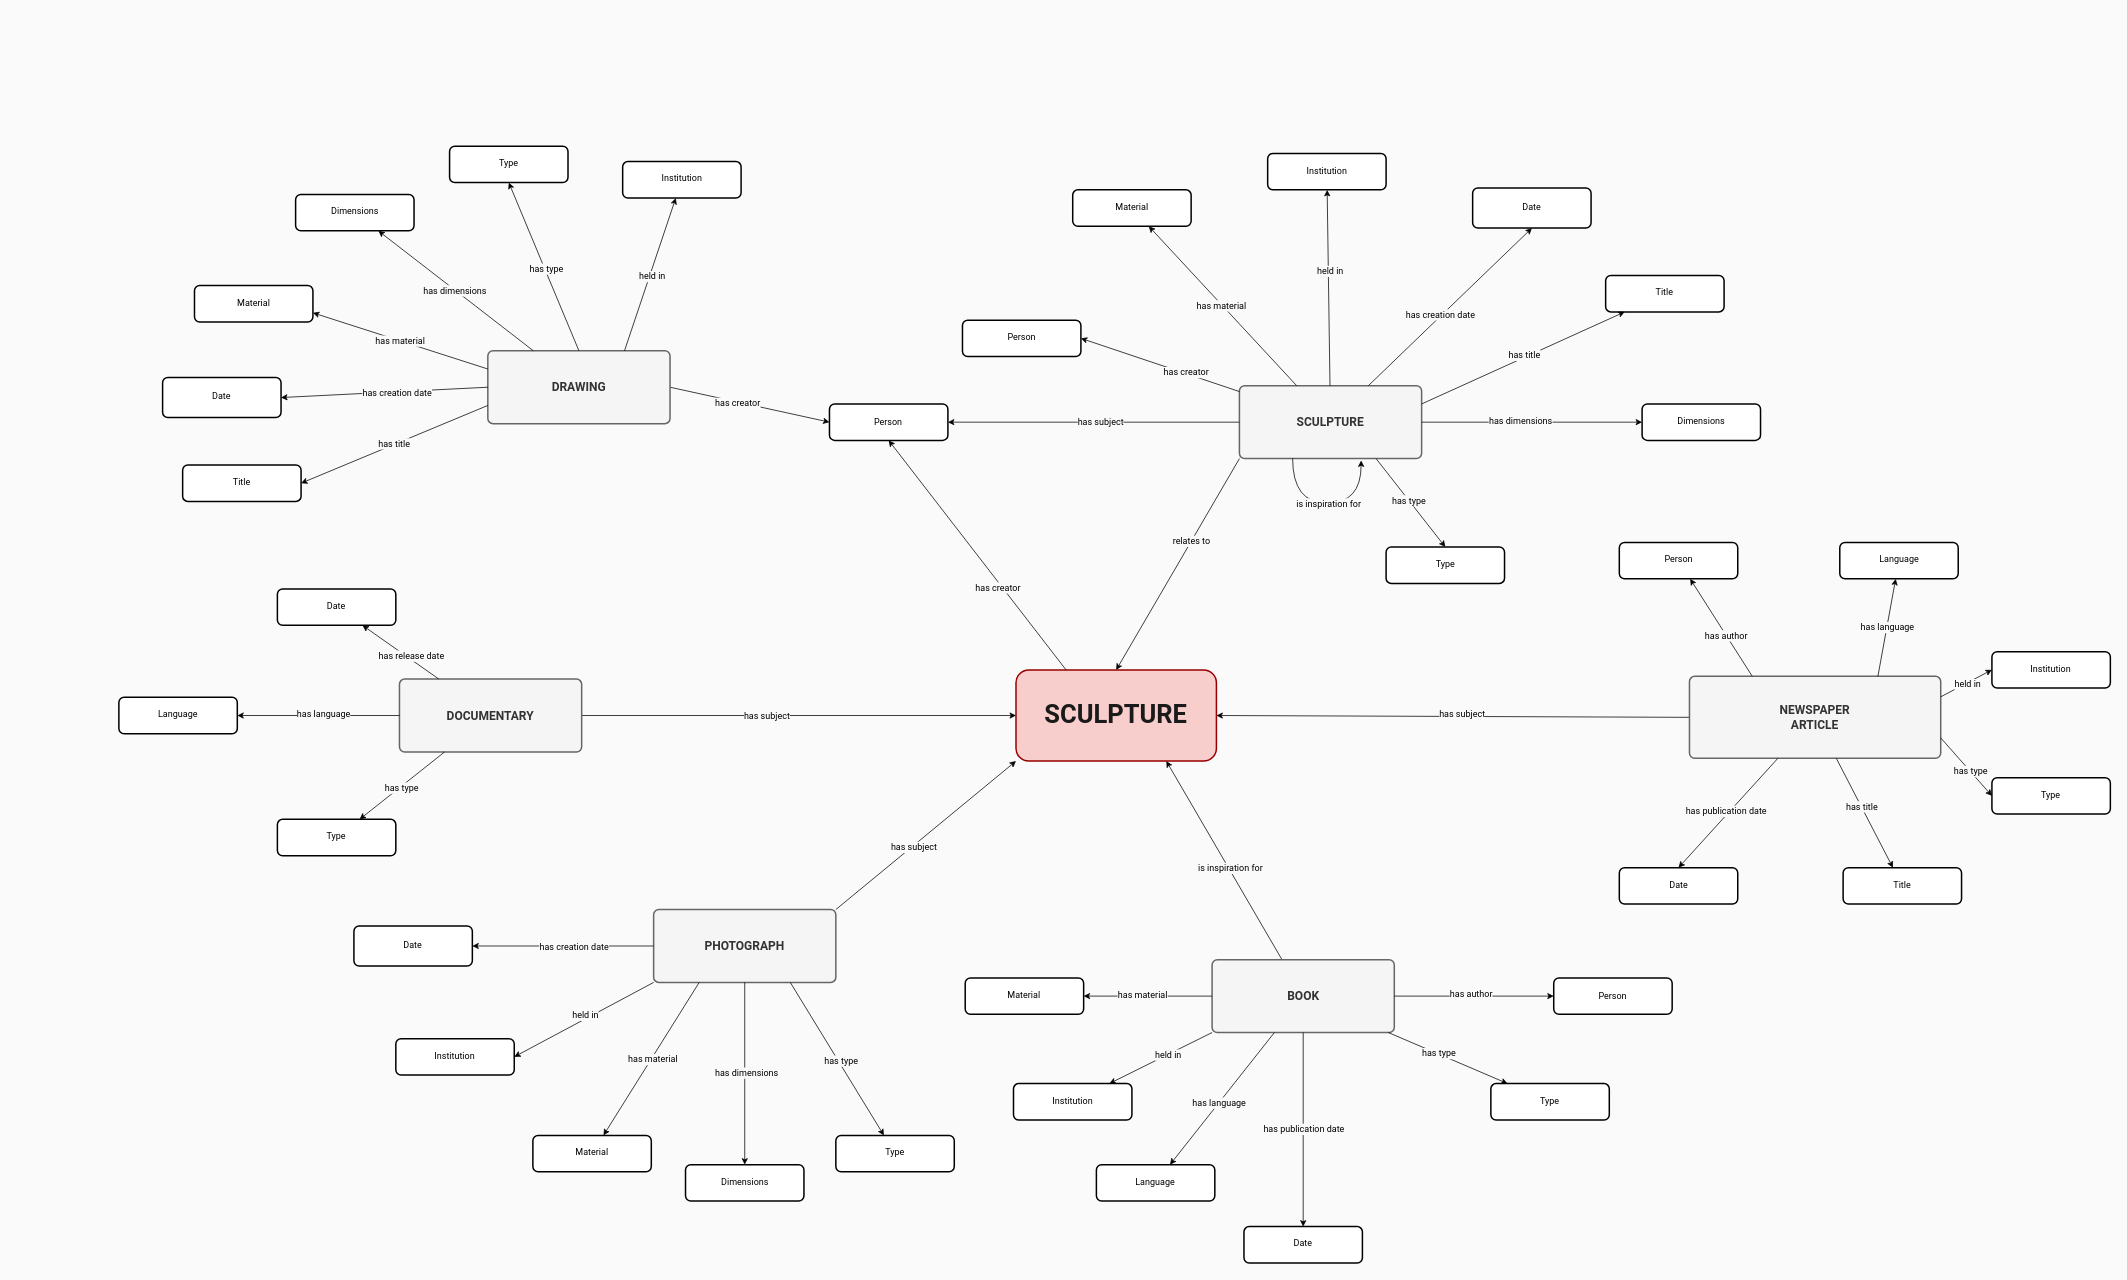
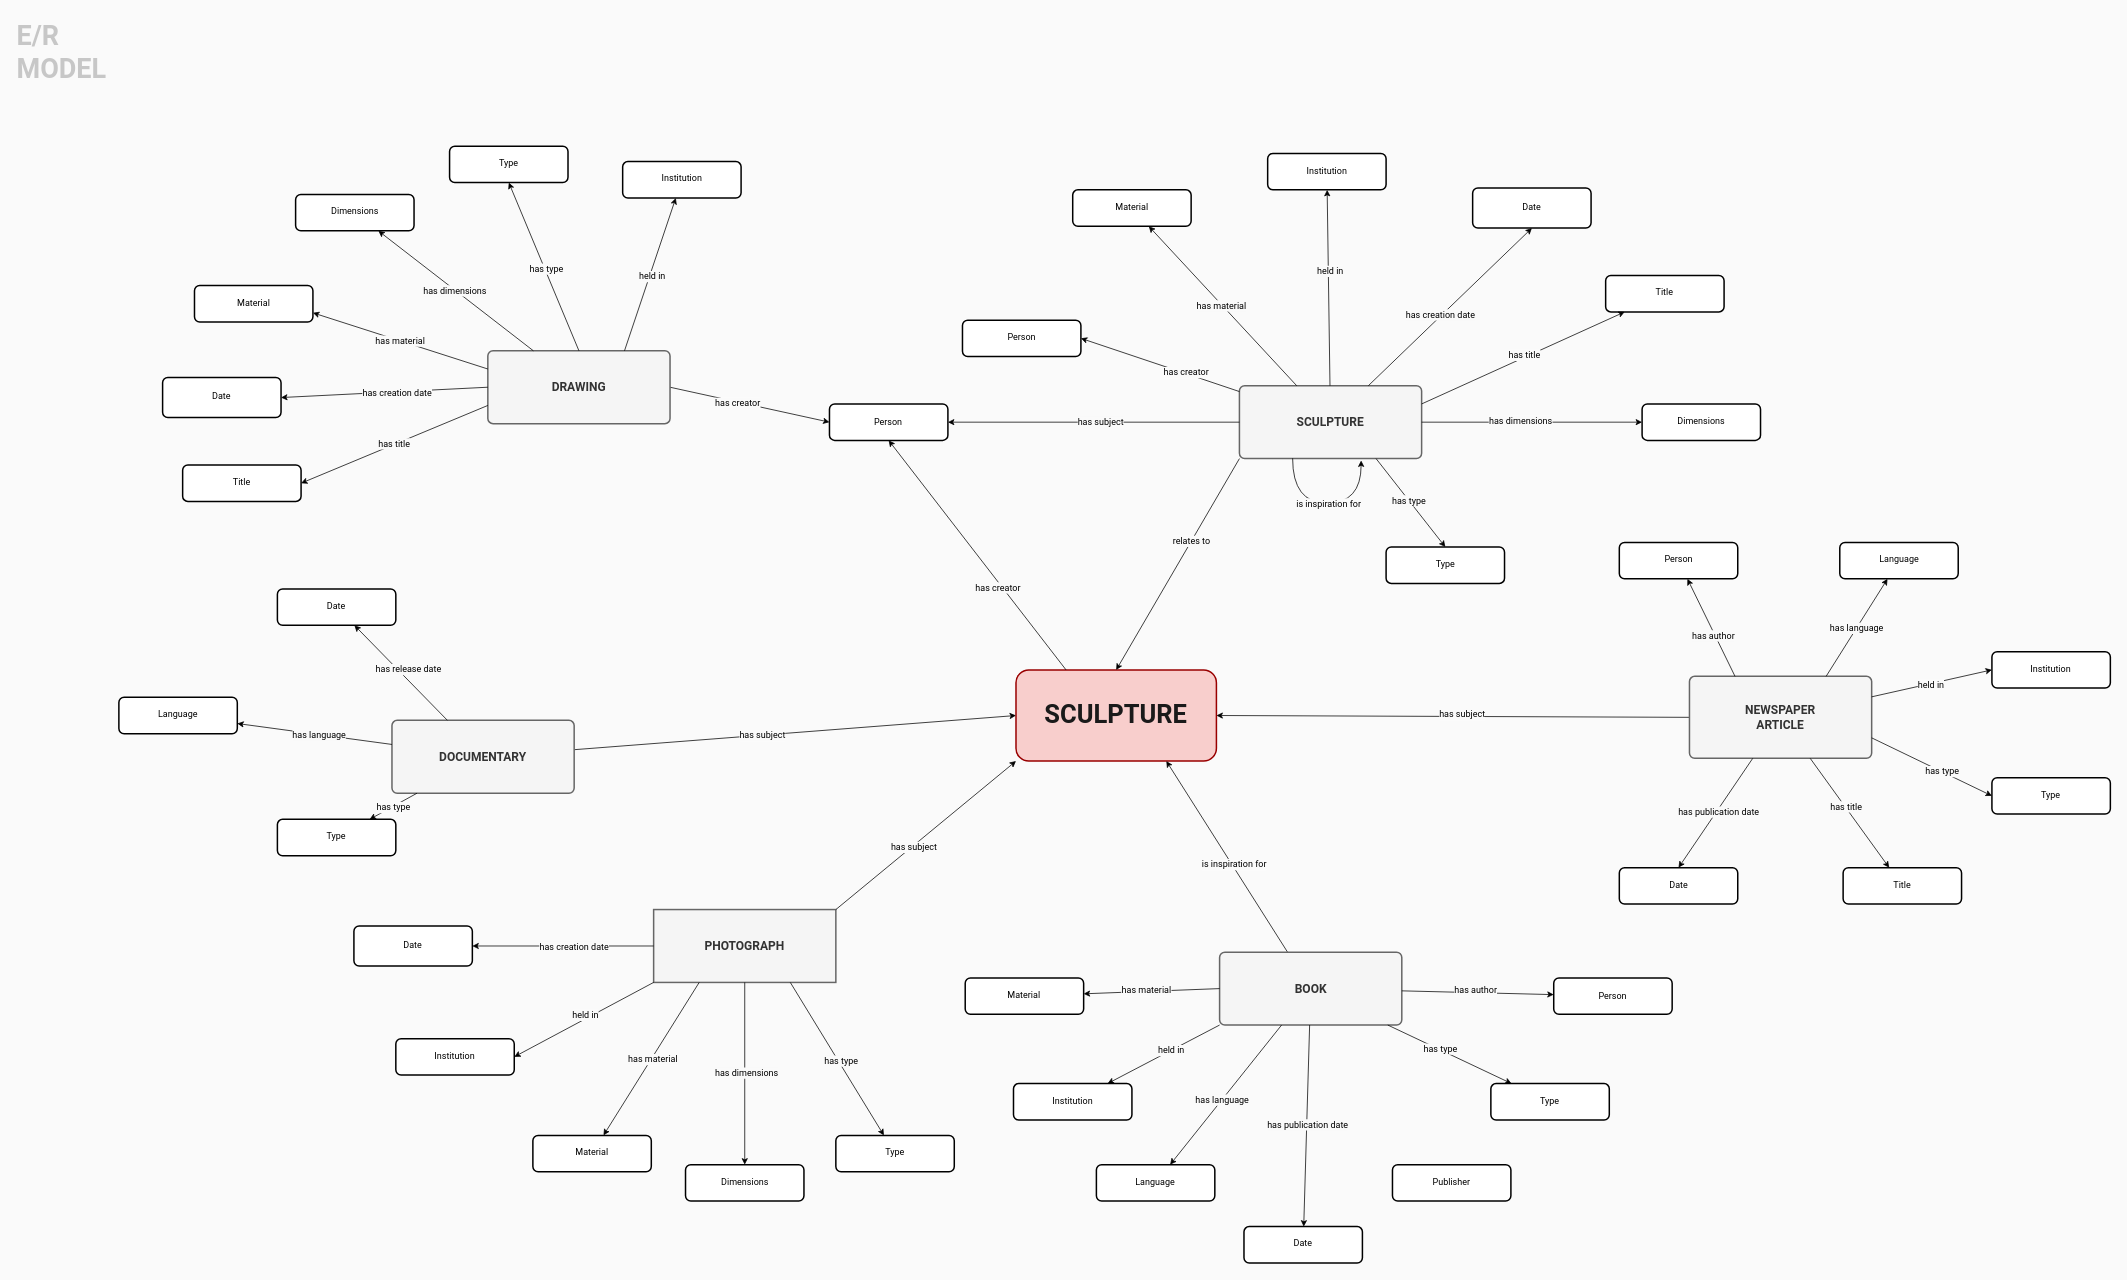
node "E/R MODEL": added
node "DOCUMENTARY": moved (491, 715) -> (483, 757)
node "NEWSPAPER ARTICLE": size 251x82 -> 182x82
node "PHOTOGRAPH": shape rounded rectangle -> rectangle
node "BOOK": moved (1303, 996) -> (1311, 988)
node "Publisher": added
